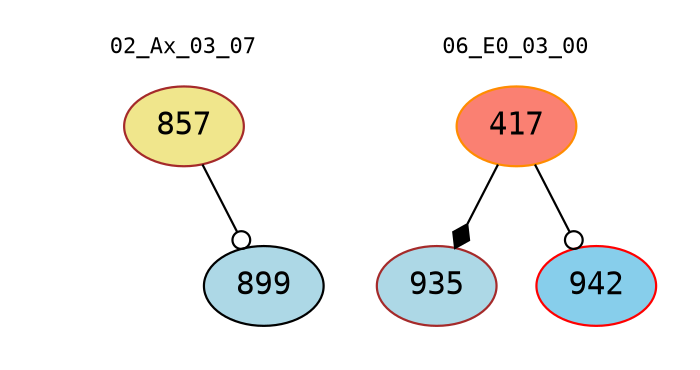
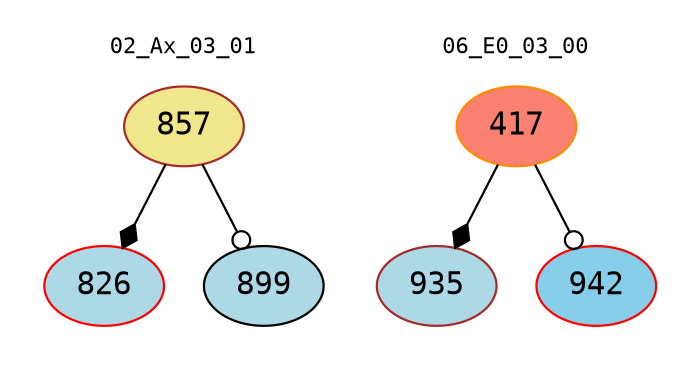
cluster "02_Ax_03_07": label "02_Ax_03_07" -> "02_Ax_03_01"
node "826": added
